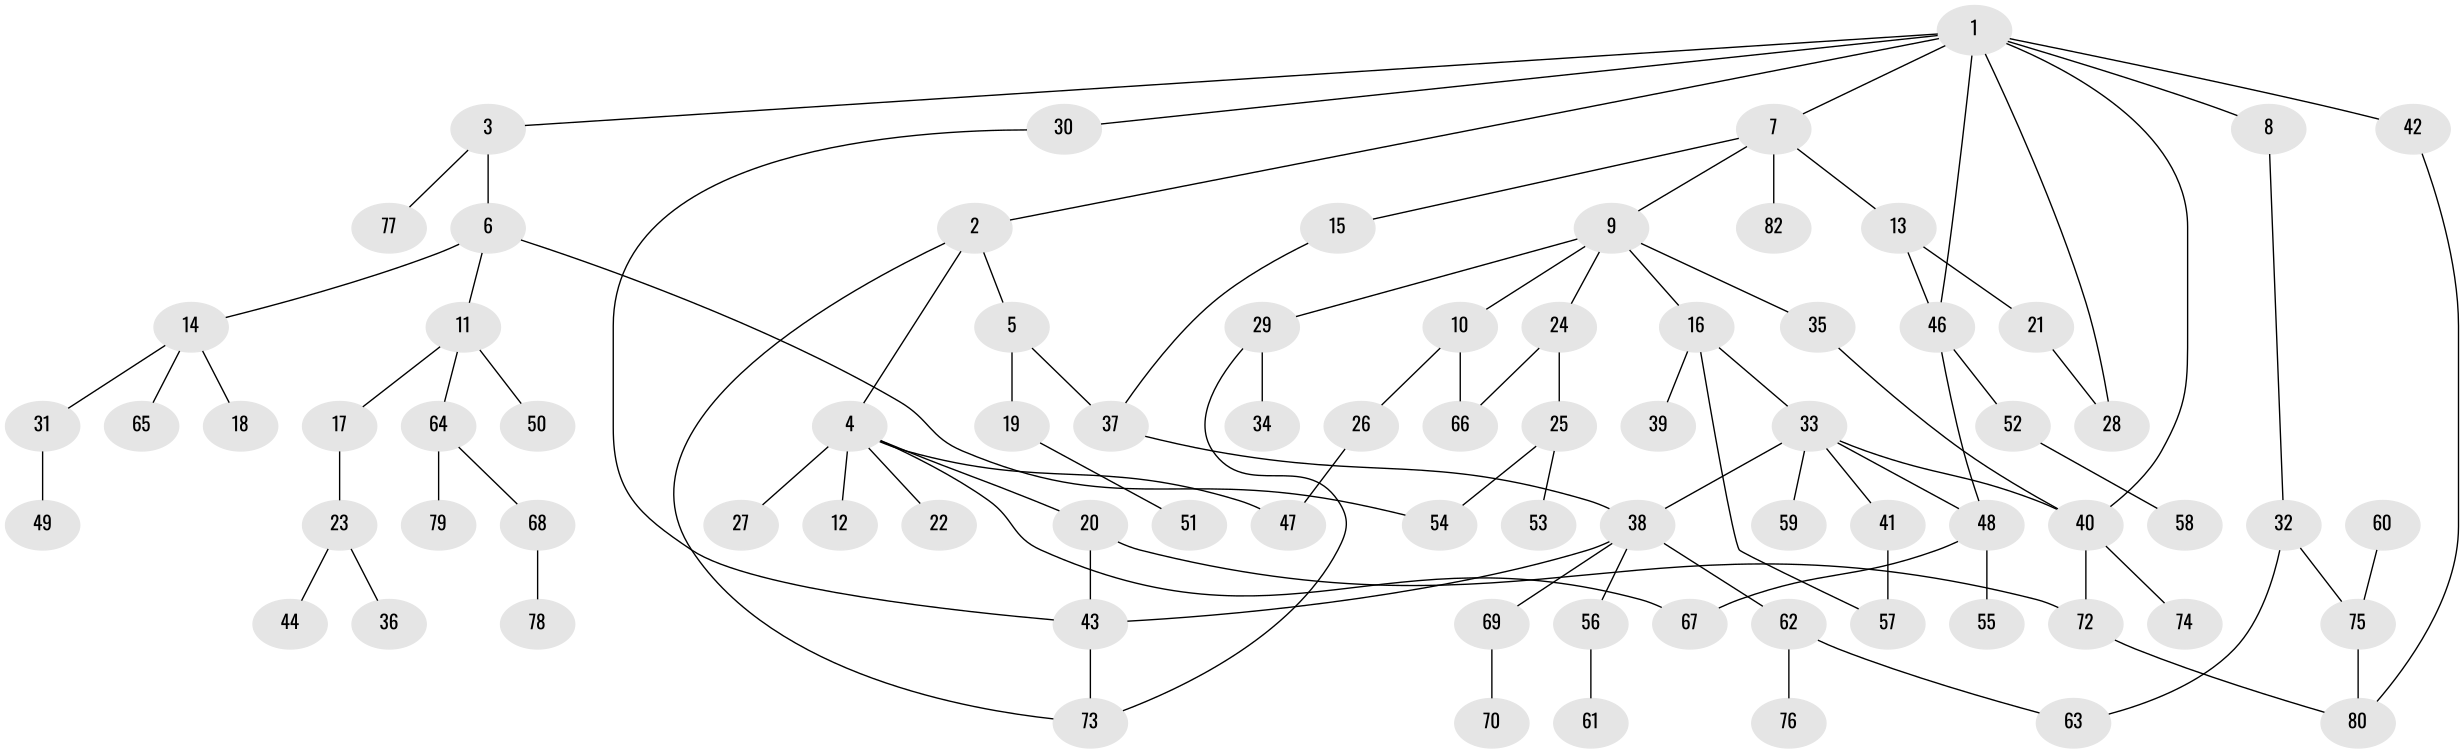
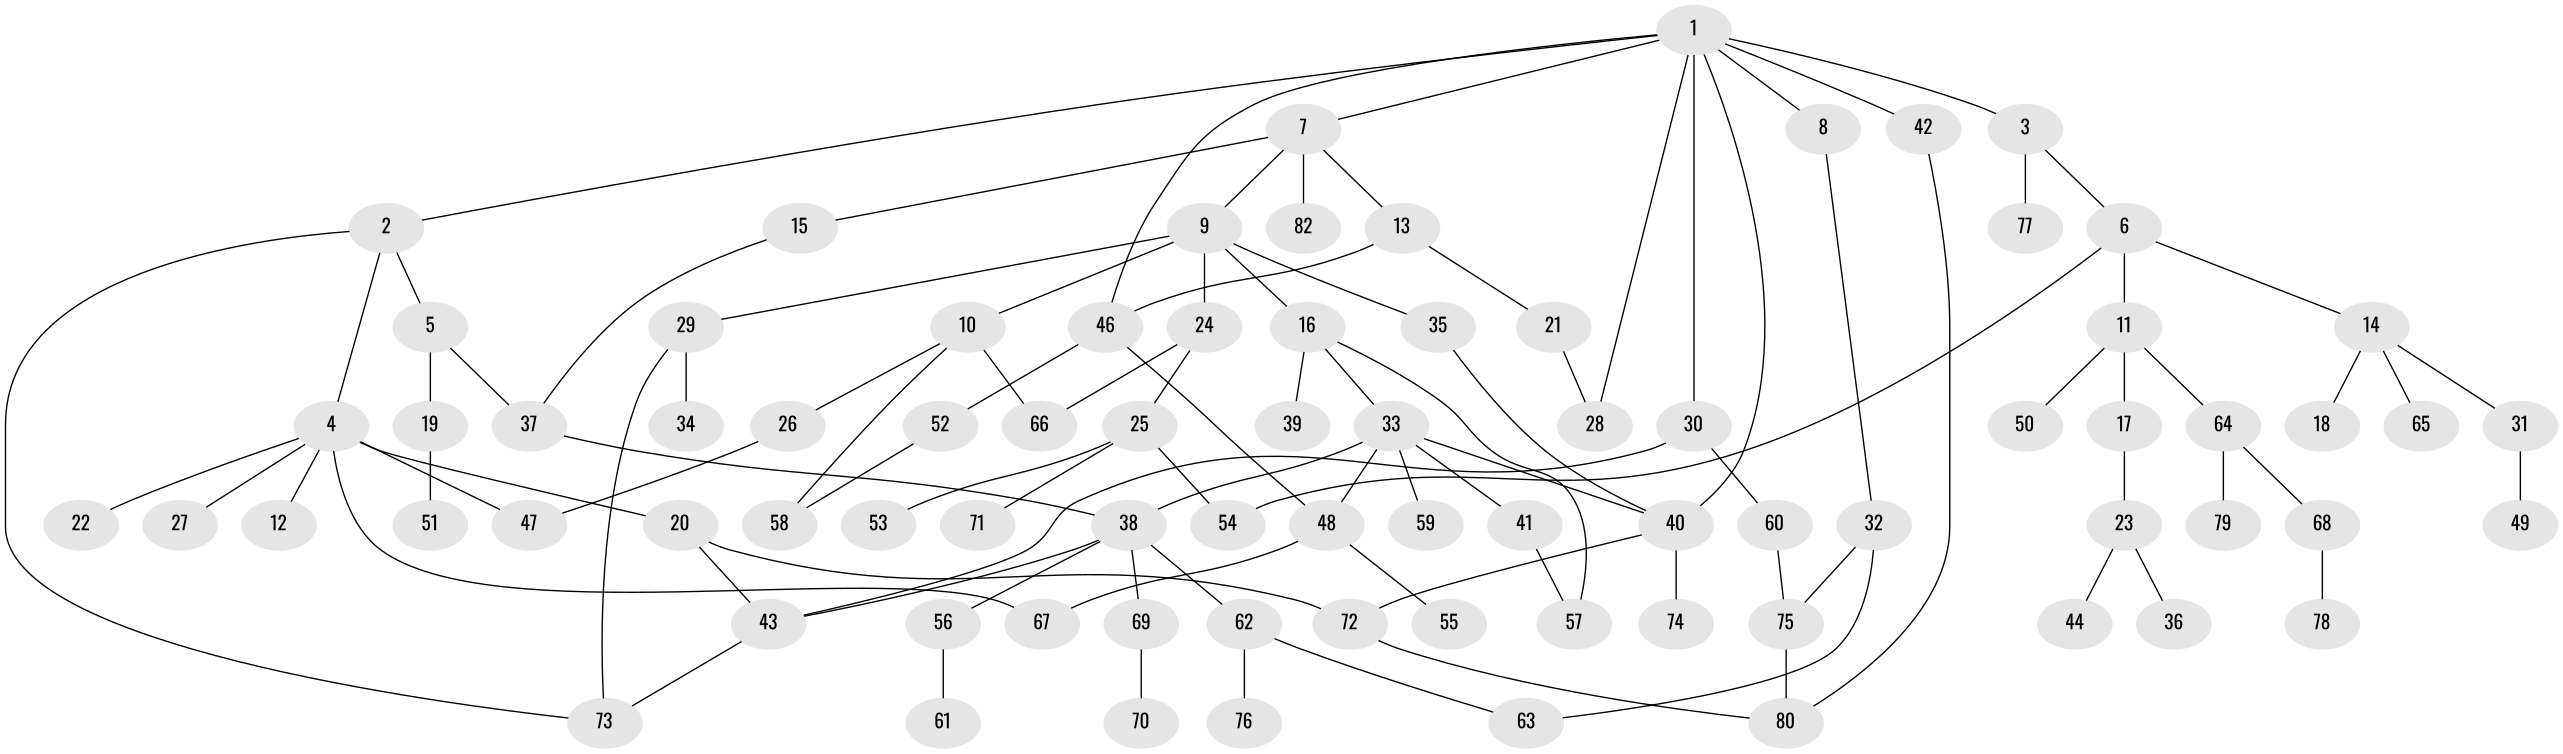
edge "10" -- "58": added
edge "30" -- "60": added
node "71": added
